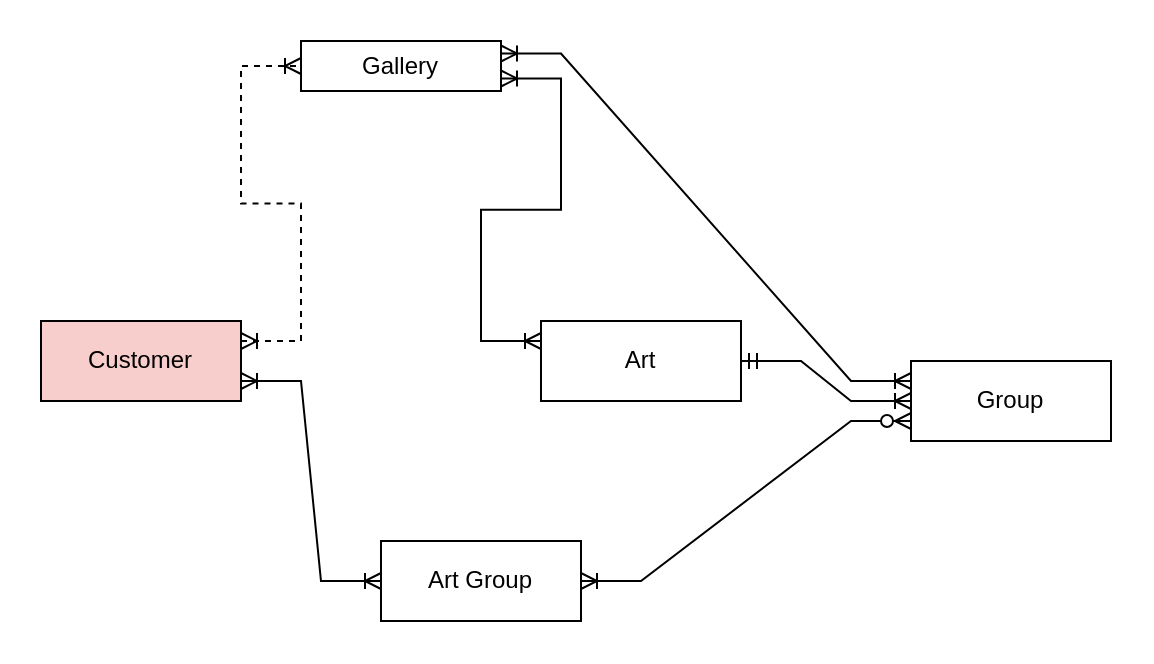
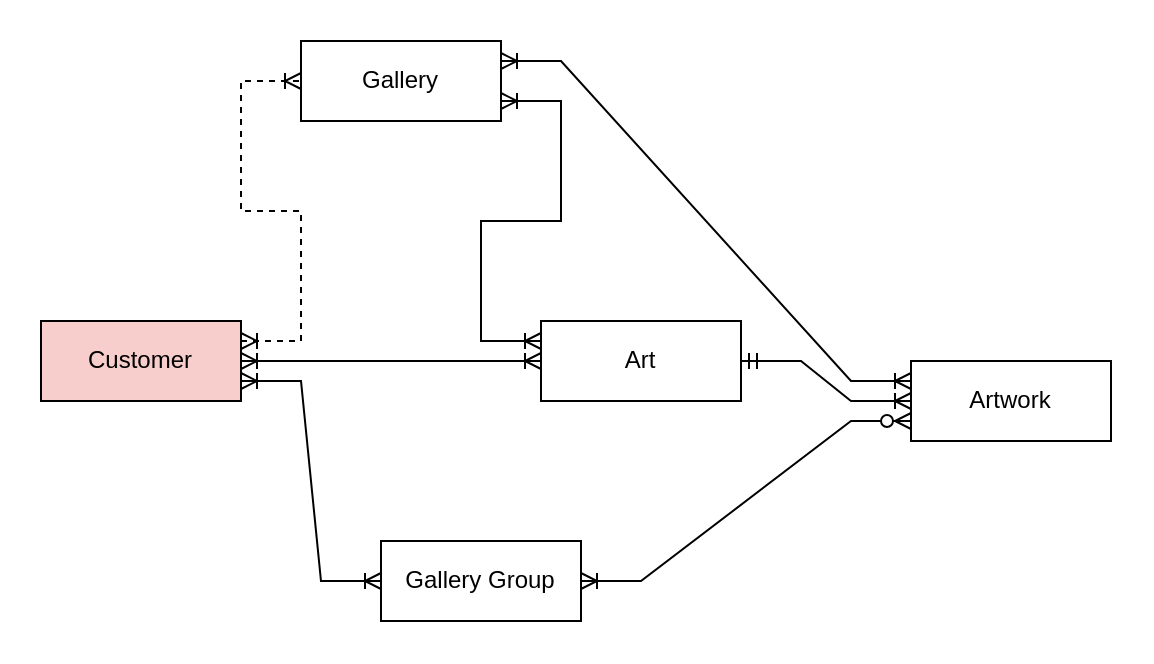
node "Gallery": size 200x50 -> 200x80
edge "Customer" -- "Art": added
node "Group": label "Group" -> "Artwork"
node "Art Group": label "Art Group" -> "Gallery Group"
